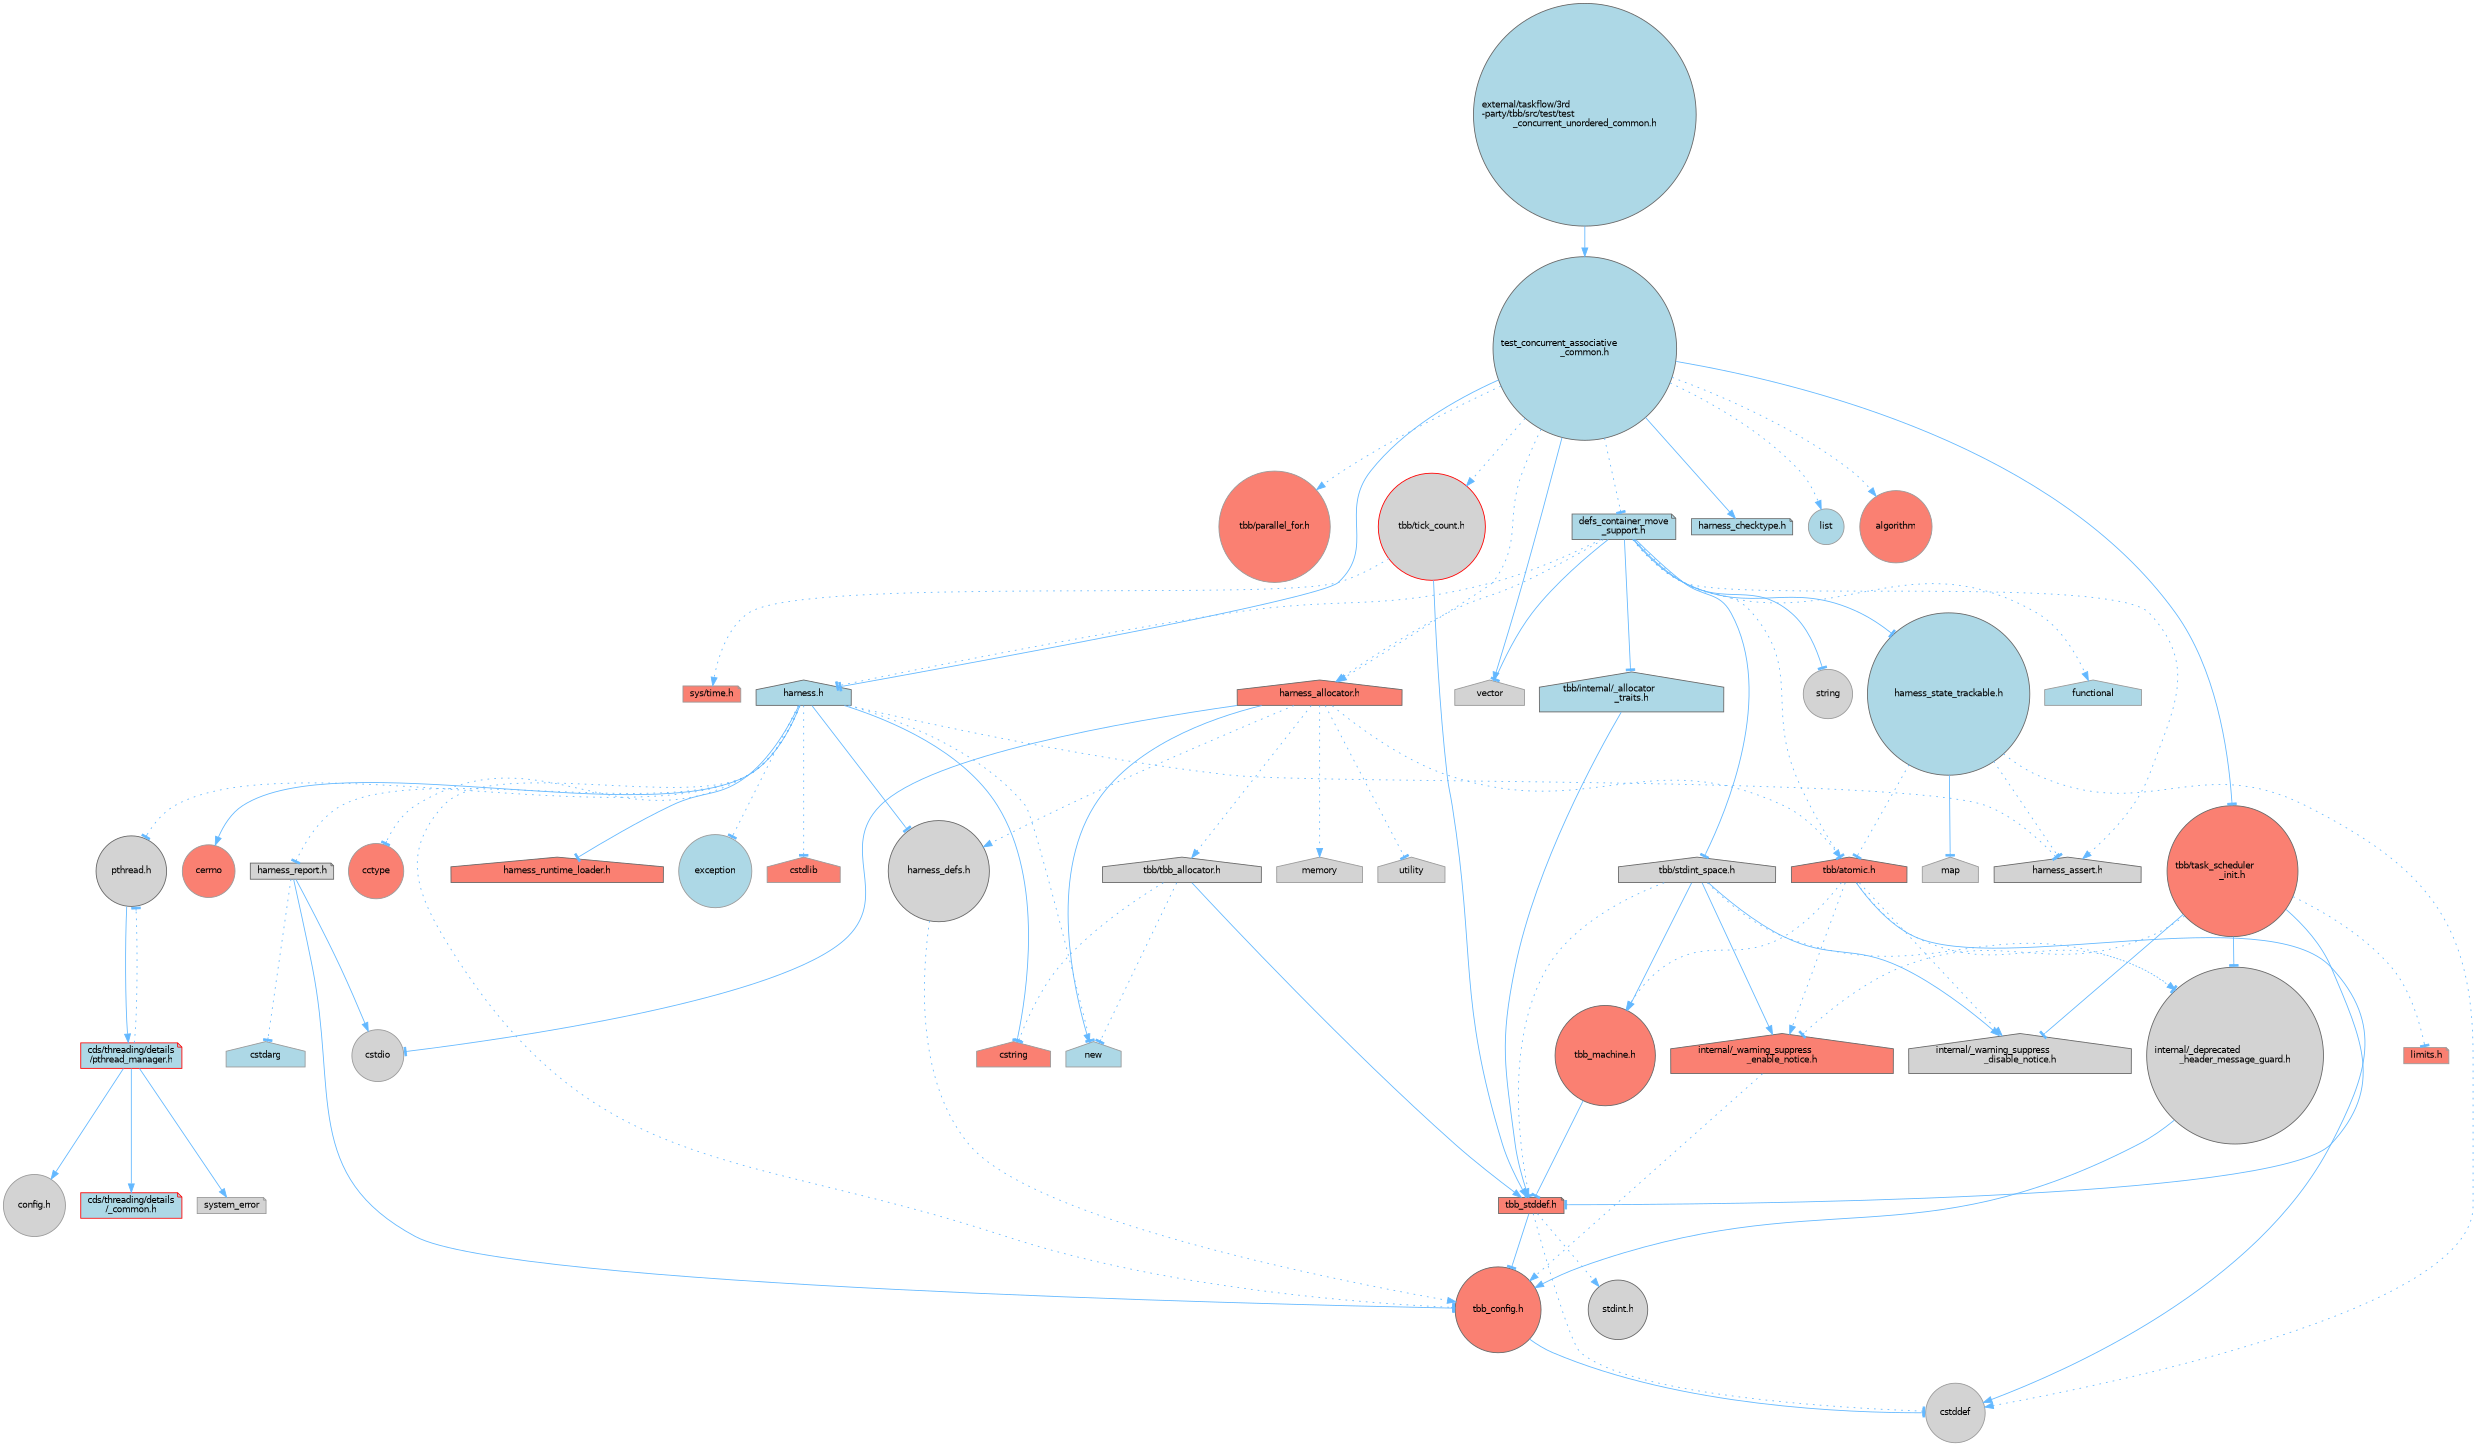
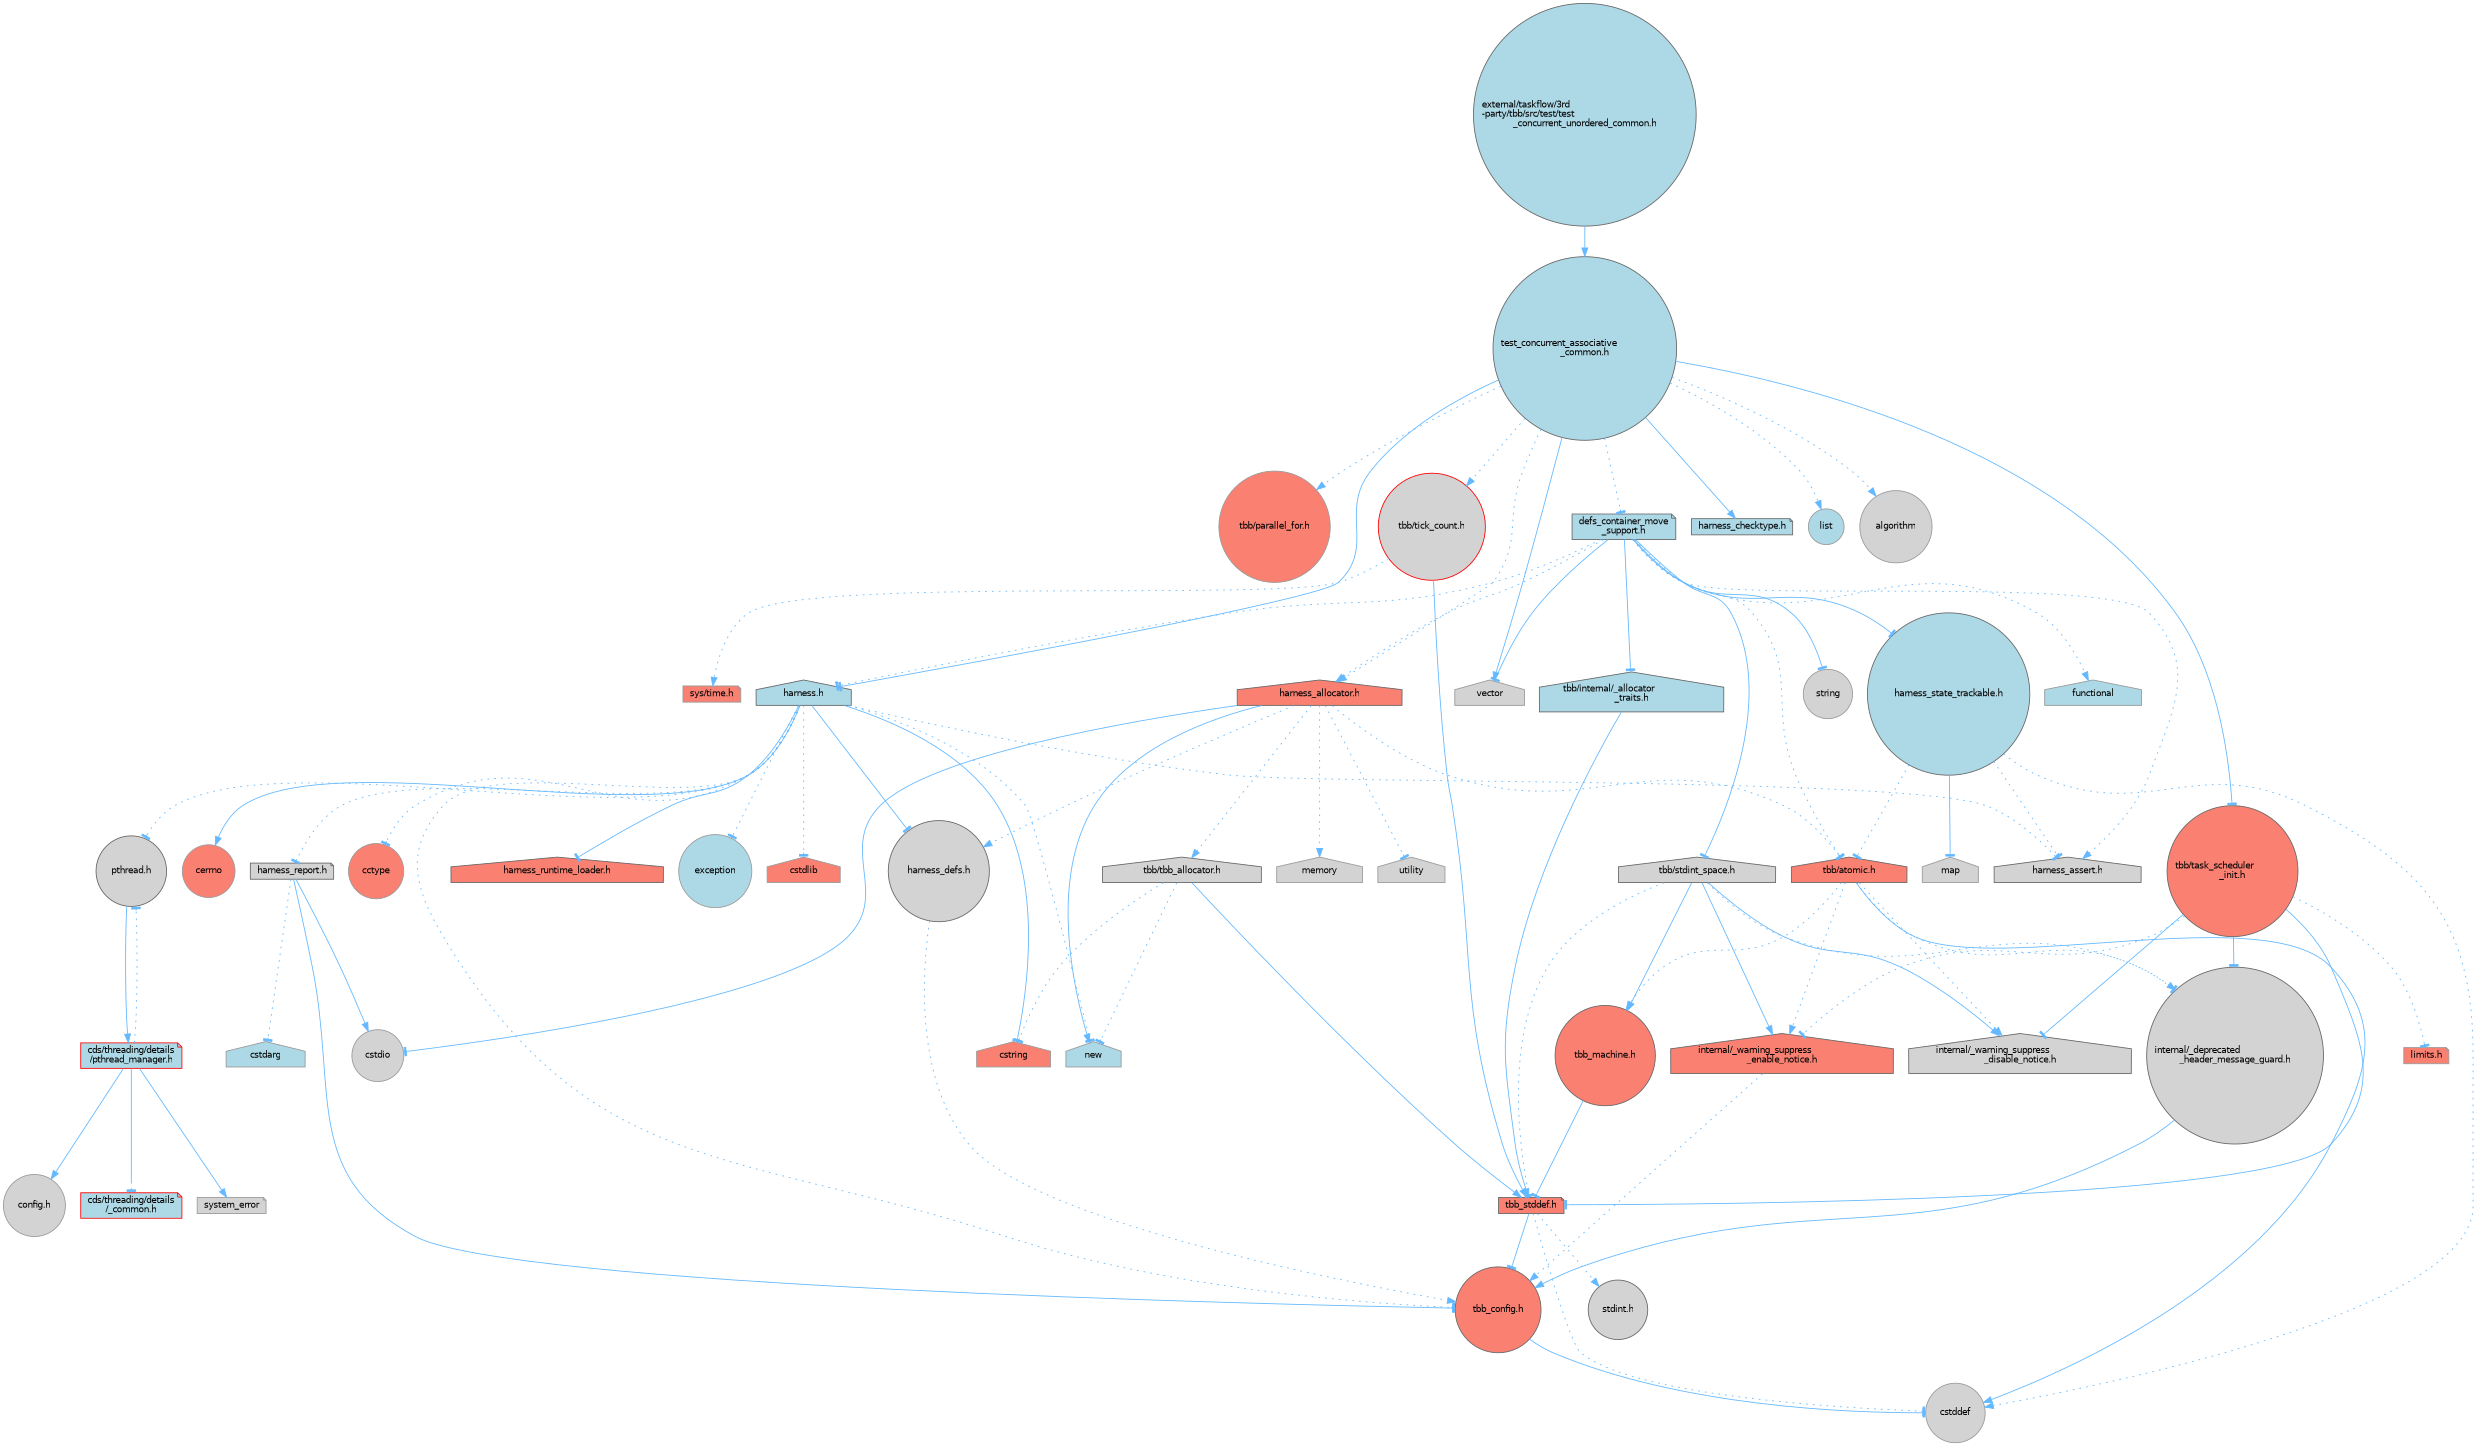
node "algorithm": fillcolor salmon -> lightgrey
edge "harness_allocator.h" -> "tbb/atomic.h": arrowhead normal -> tee
edge "cds/threading/details /pthread_manager.h" -> "cds/threading/details /_common.h": arrowhead normal -> tee
